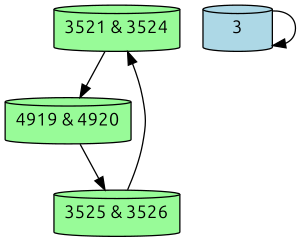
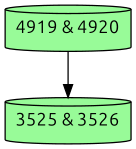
node "3521 & 3524": removed
node "3": removed
